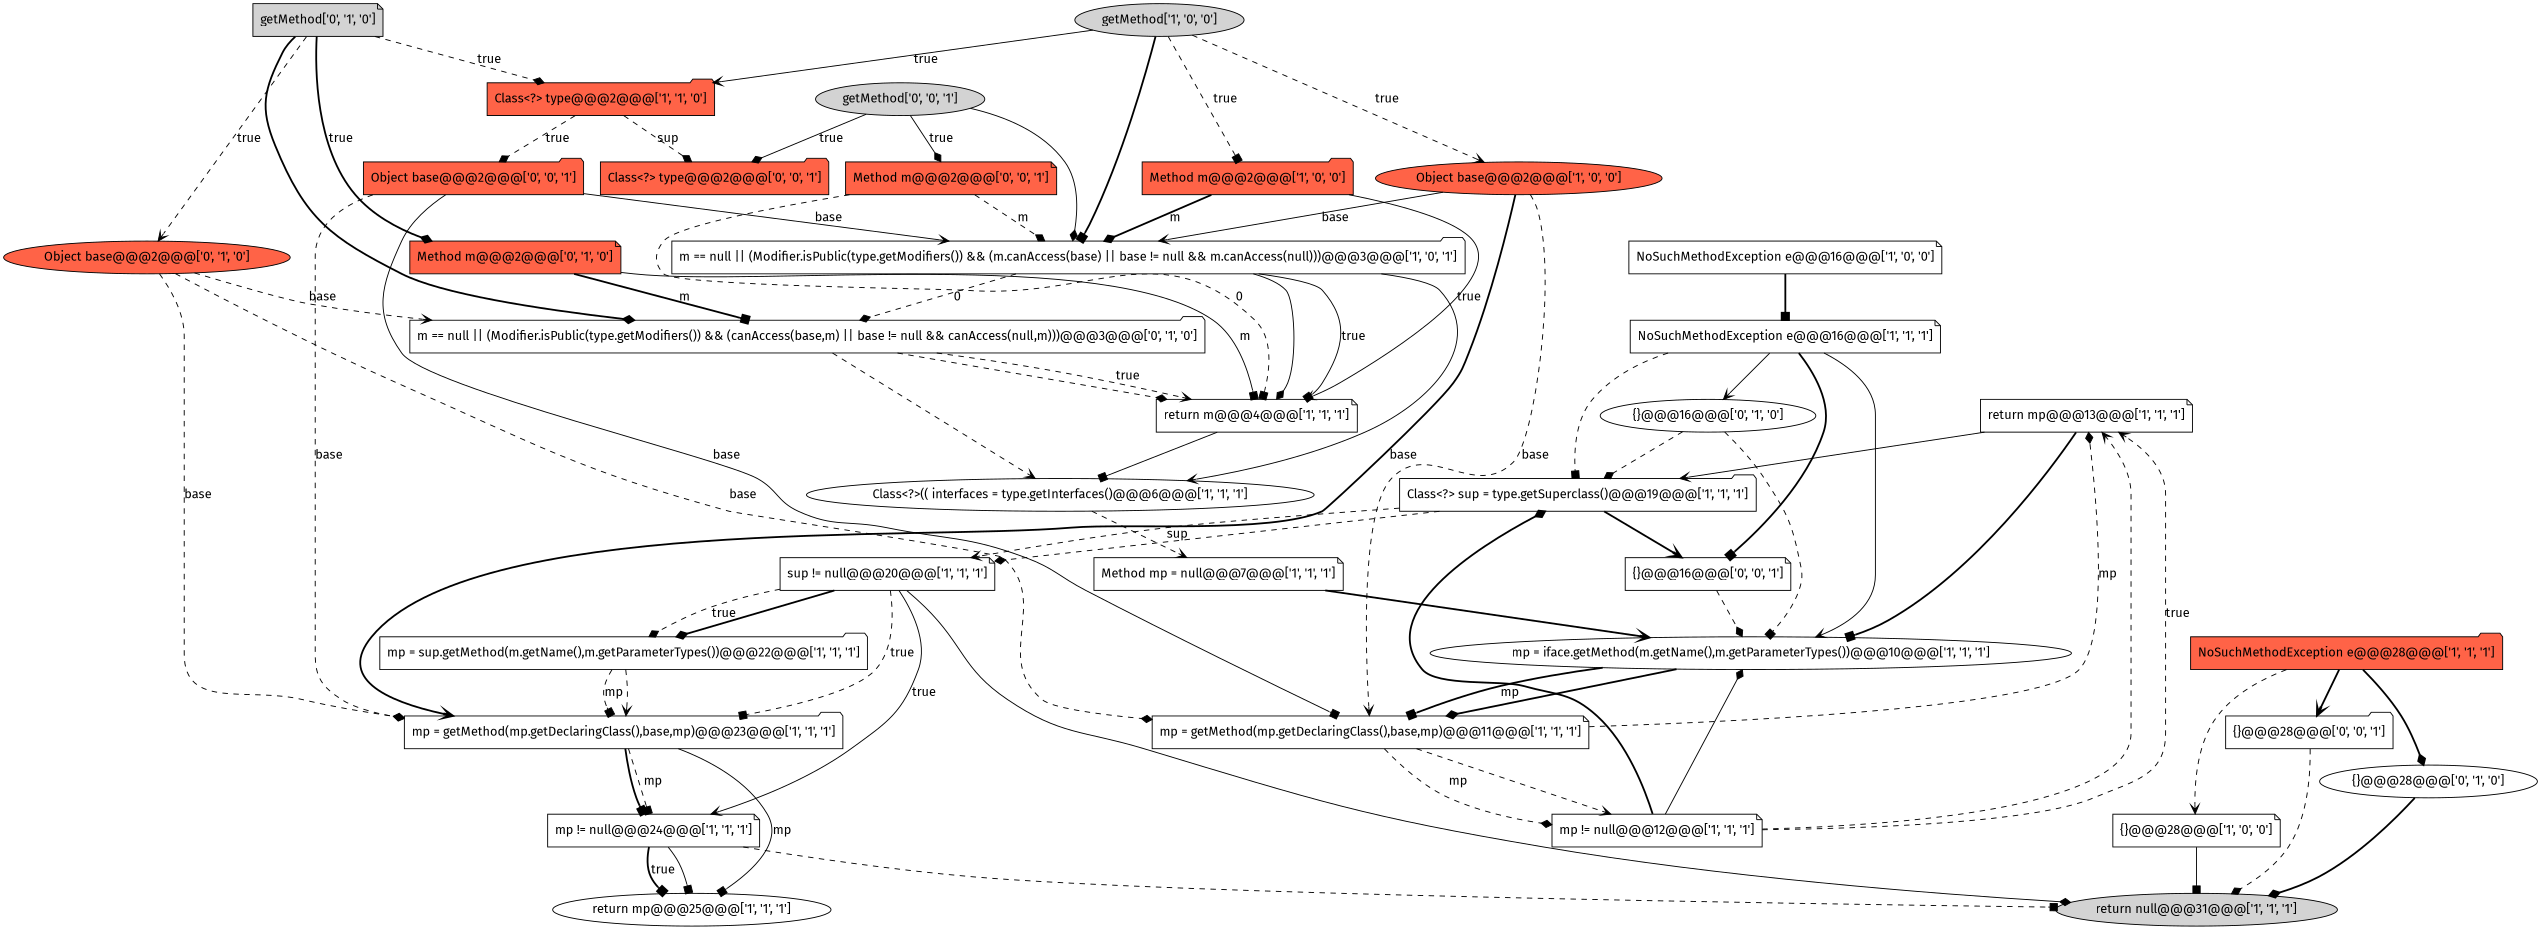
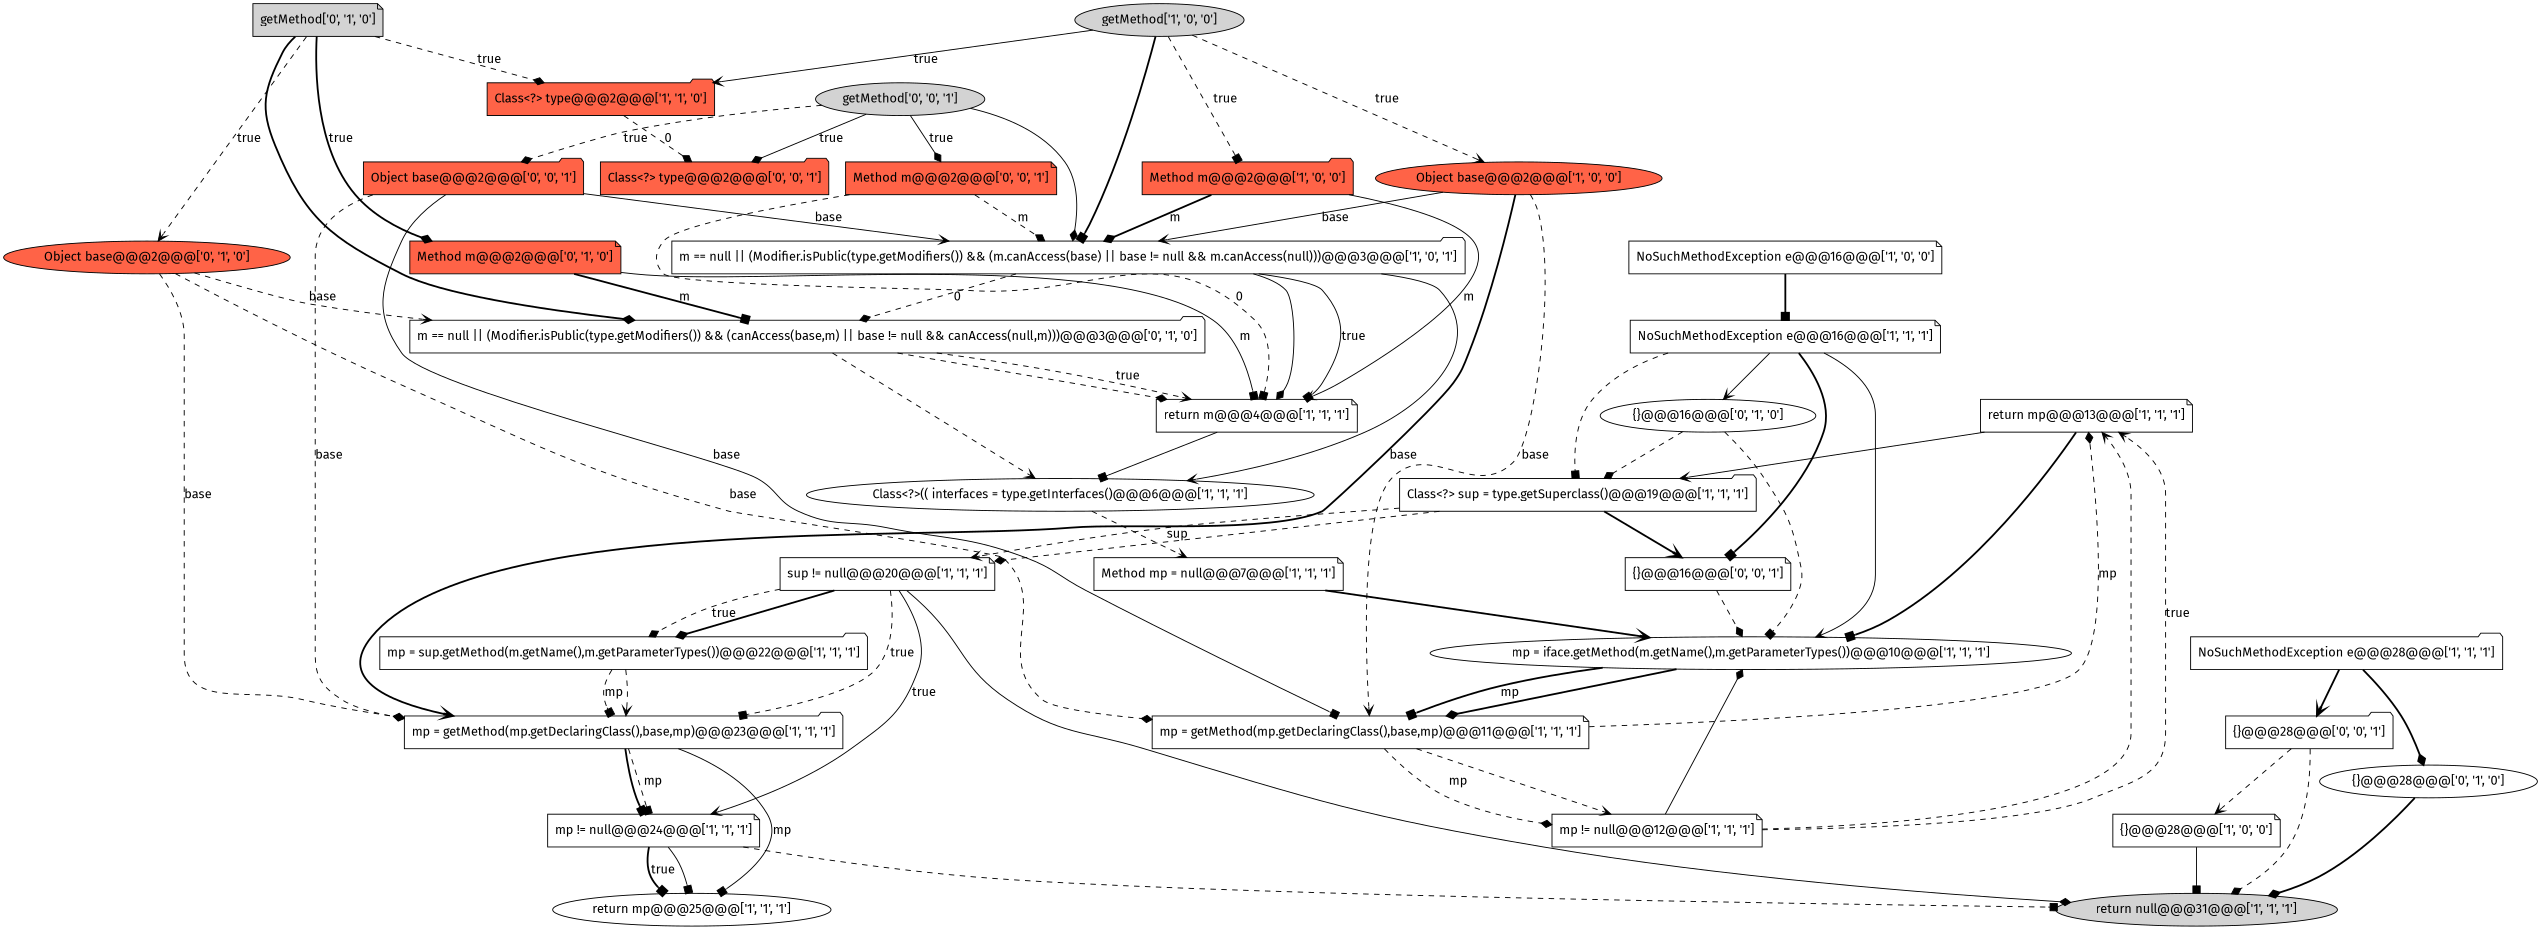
edge "Class<?> type@@@2@@@['1', '1', '0']" -> "Object base@@@2@@@['0', '0', '1']": now "getMethod['0', '0', '1']" -> "Object base@@@2@@@['0', '0', '1']"
edge "Class<?> type@@@2@@@['1', '1', '0']" -> "Class<?> type@@@2@@@['0', '0', '1']": label "sup" -> "0"
edge "Method m@@@2@@@['1', '0', '0']" -> "return m@@@4@@@['1', '1', '1']": label "true" -> "m"
node "NoSuchMethodException e@@@28@@@['1', '1', '1']": fillcolor tomato -> white
edge "mp != null@@@12@@@['1', '1', '1']" -> "Class<?> sup = type.getSuperclass()@@@19@@@['1', '1', '1']": removed
edge "NoSuchMethodException e@@@28@@@['1', '1', '1']" -> "{}@@@28@@@['1', '0', '0']": now "{}@@@28@@@['0', '0', '1']" -> "{}@@@28@@@['1', '0', '0']"
